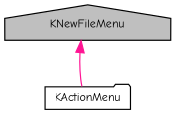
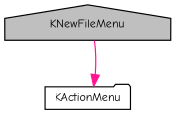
edge "KActionMenu" -> "KNewFileMenu": reversed
